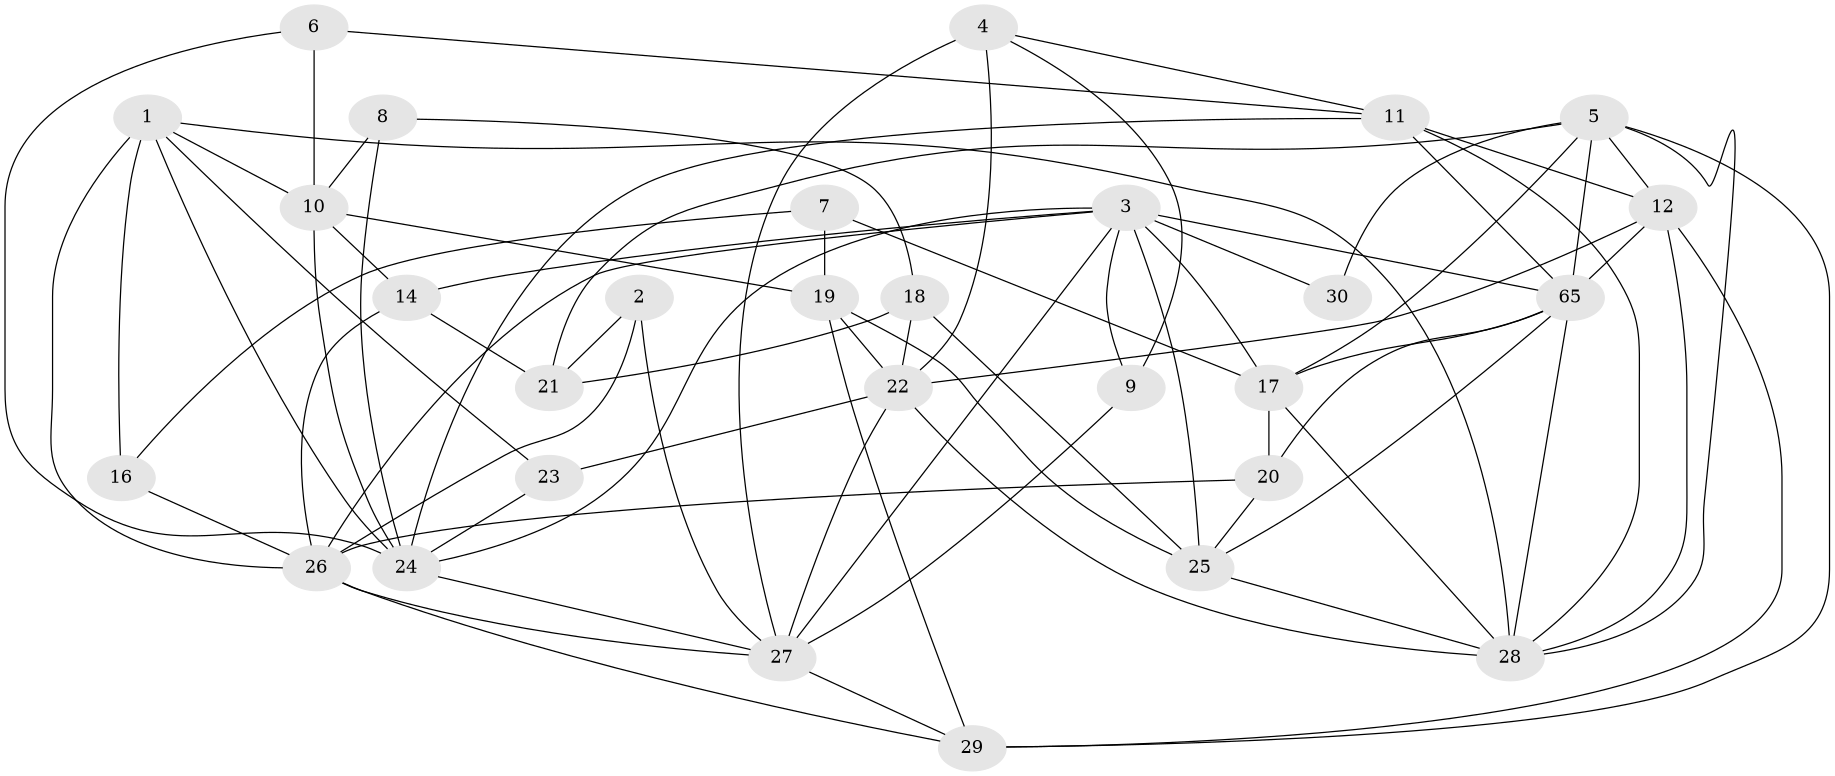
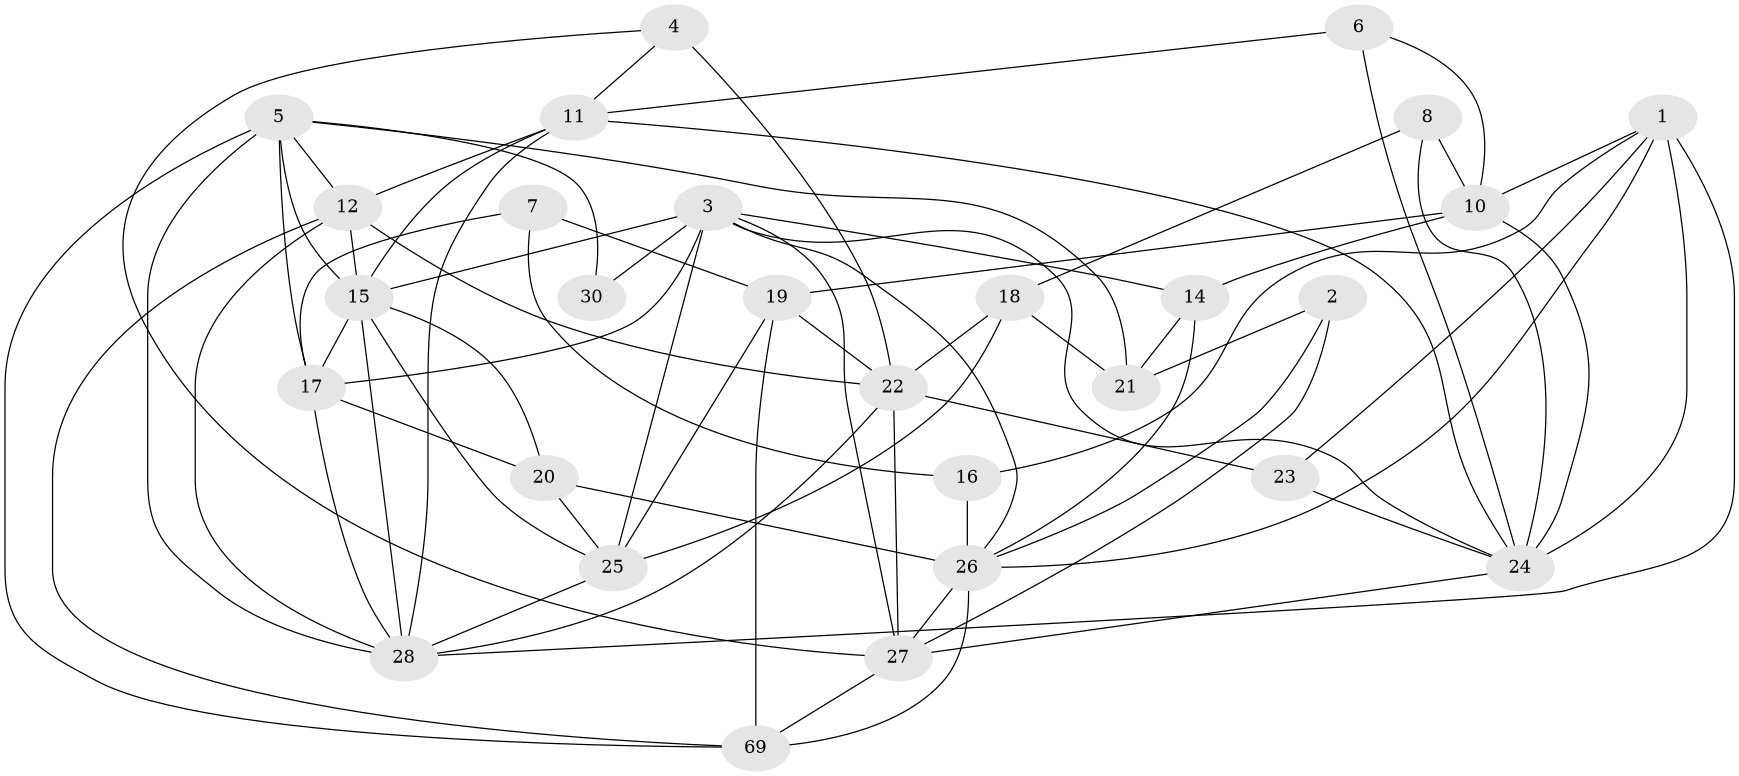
node "65": label "65" -> "15"
node "9": removed
node "29": label "29" -> "69"
